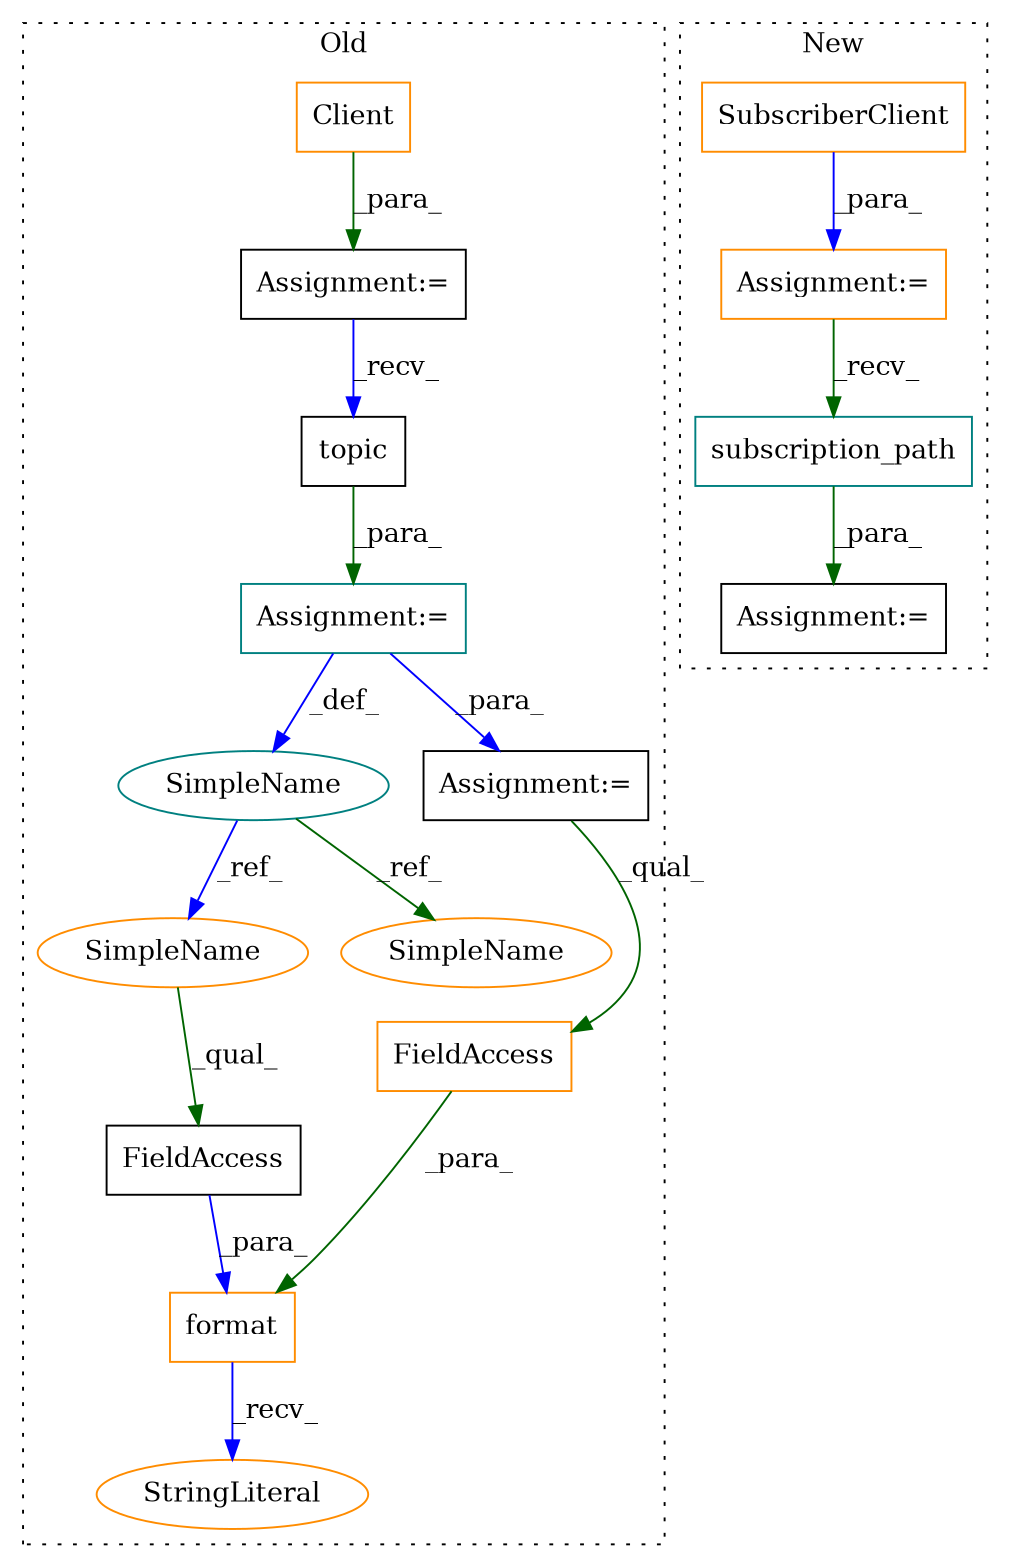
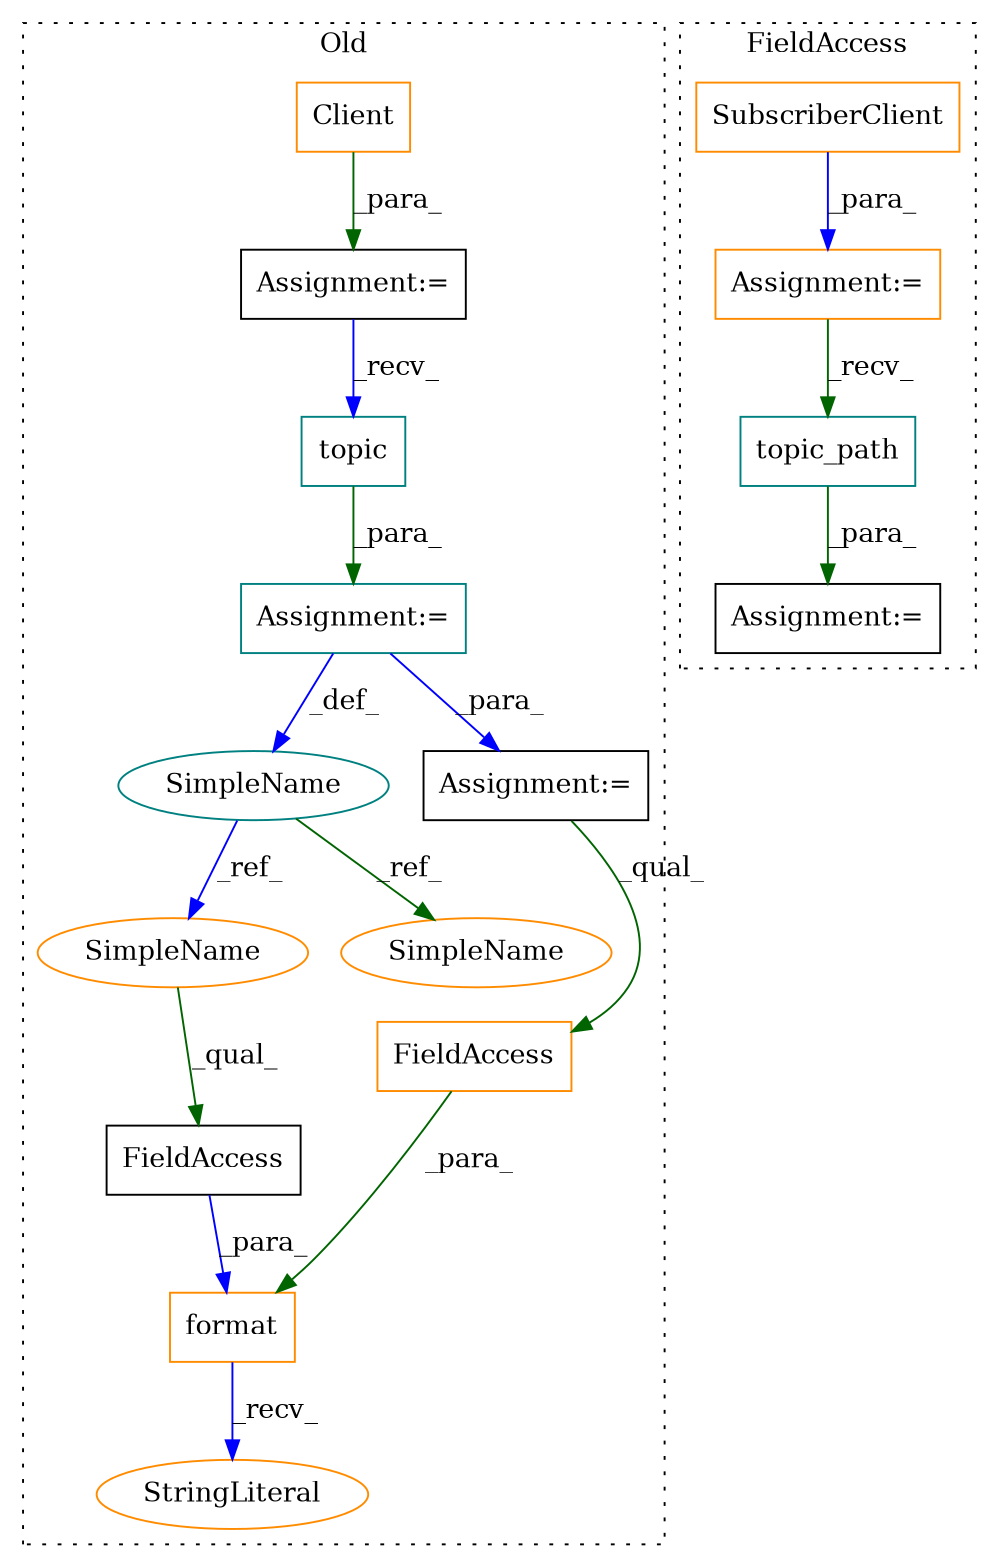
cluster "New": label "New" -> "FieldAccess"
node "topic": color black -> teal
node "subscription_path": label "subscription_path" -> "topic_path"
